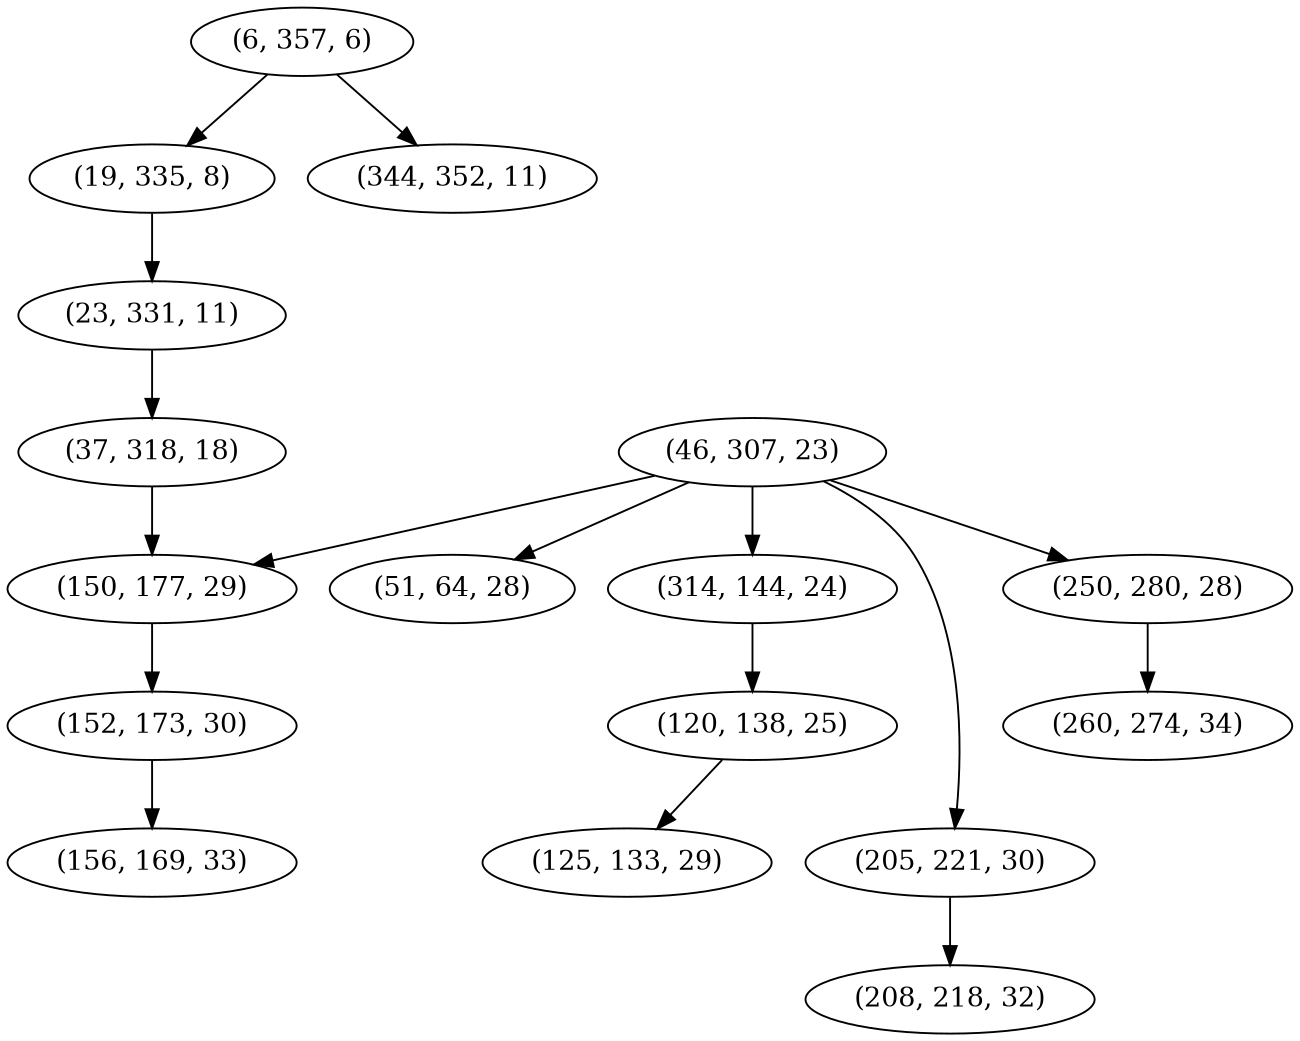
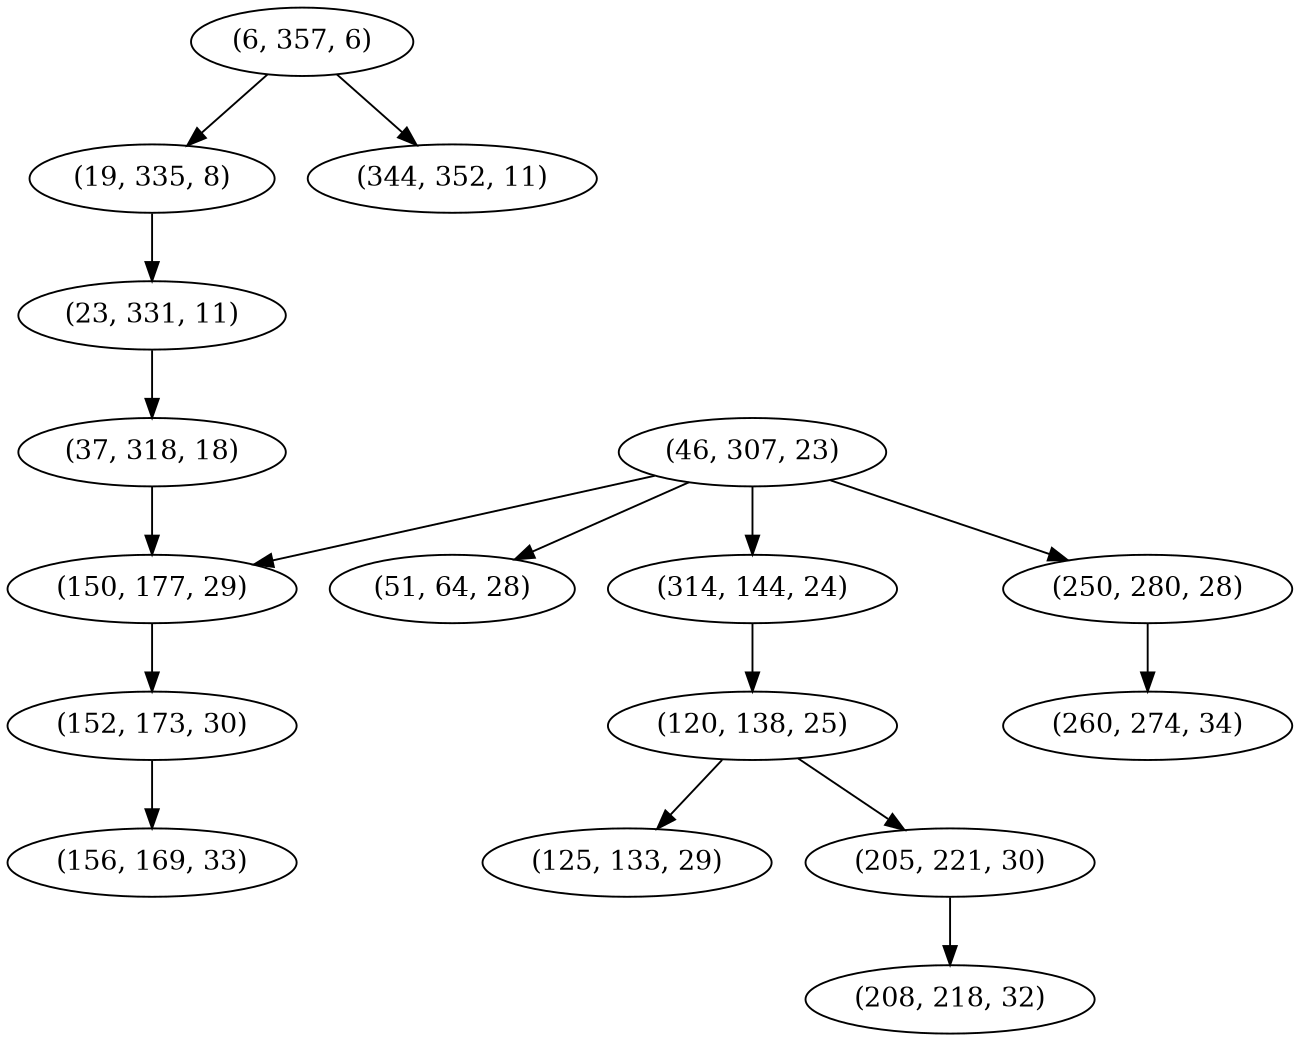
edge "(46, 307, 23)" -> "(205, 221, 30)": now "(120, 138, 25)" -> "(205, 221, 30)"
